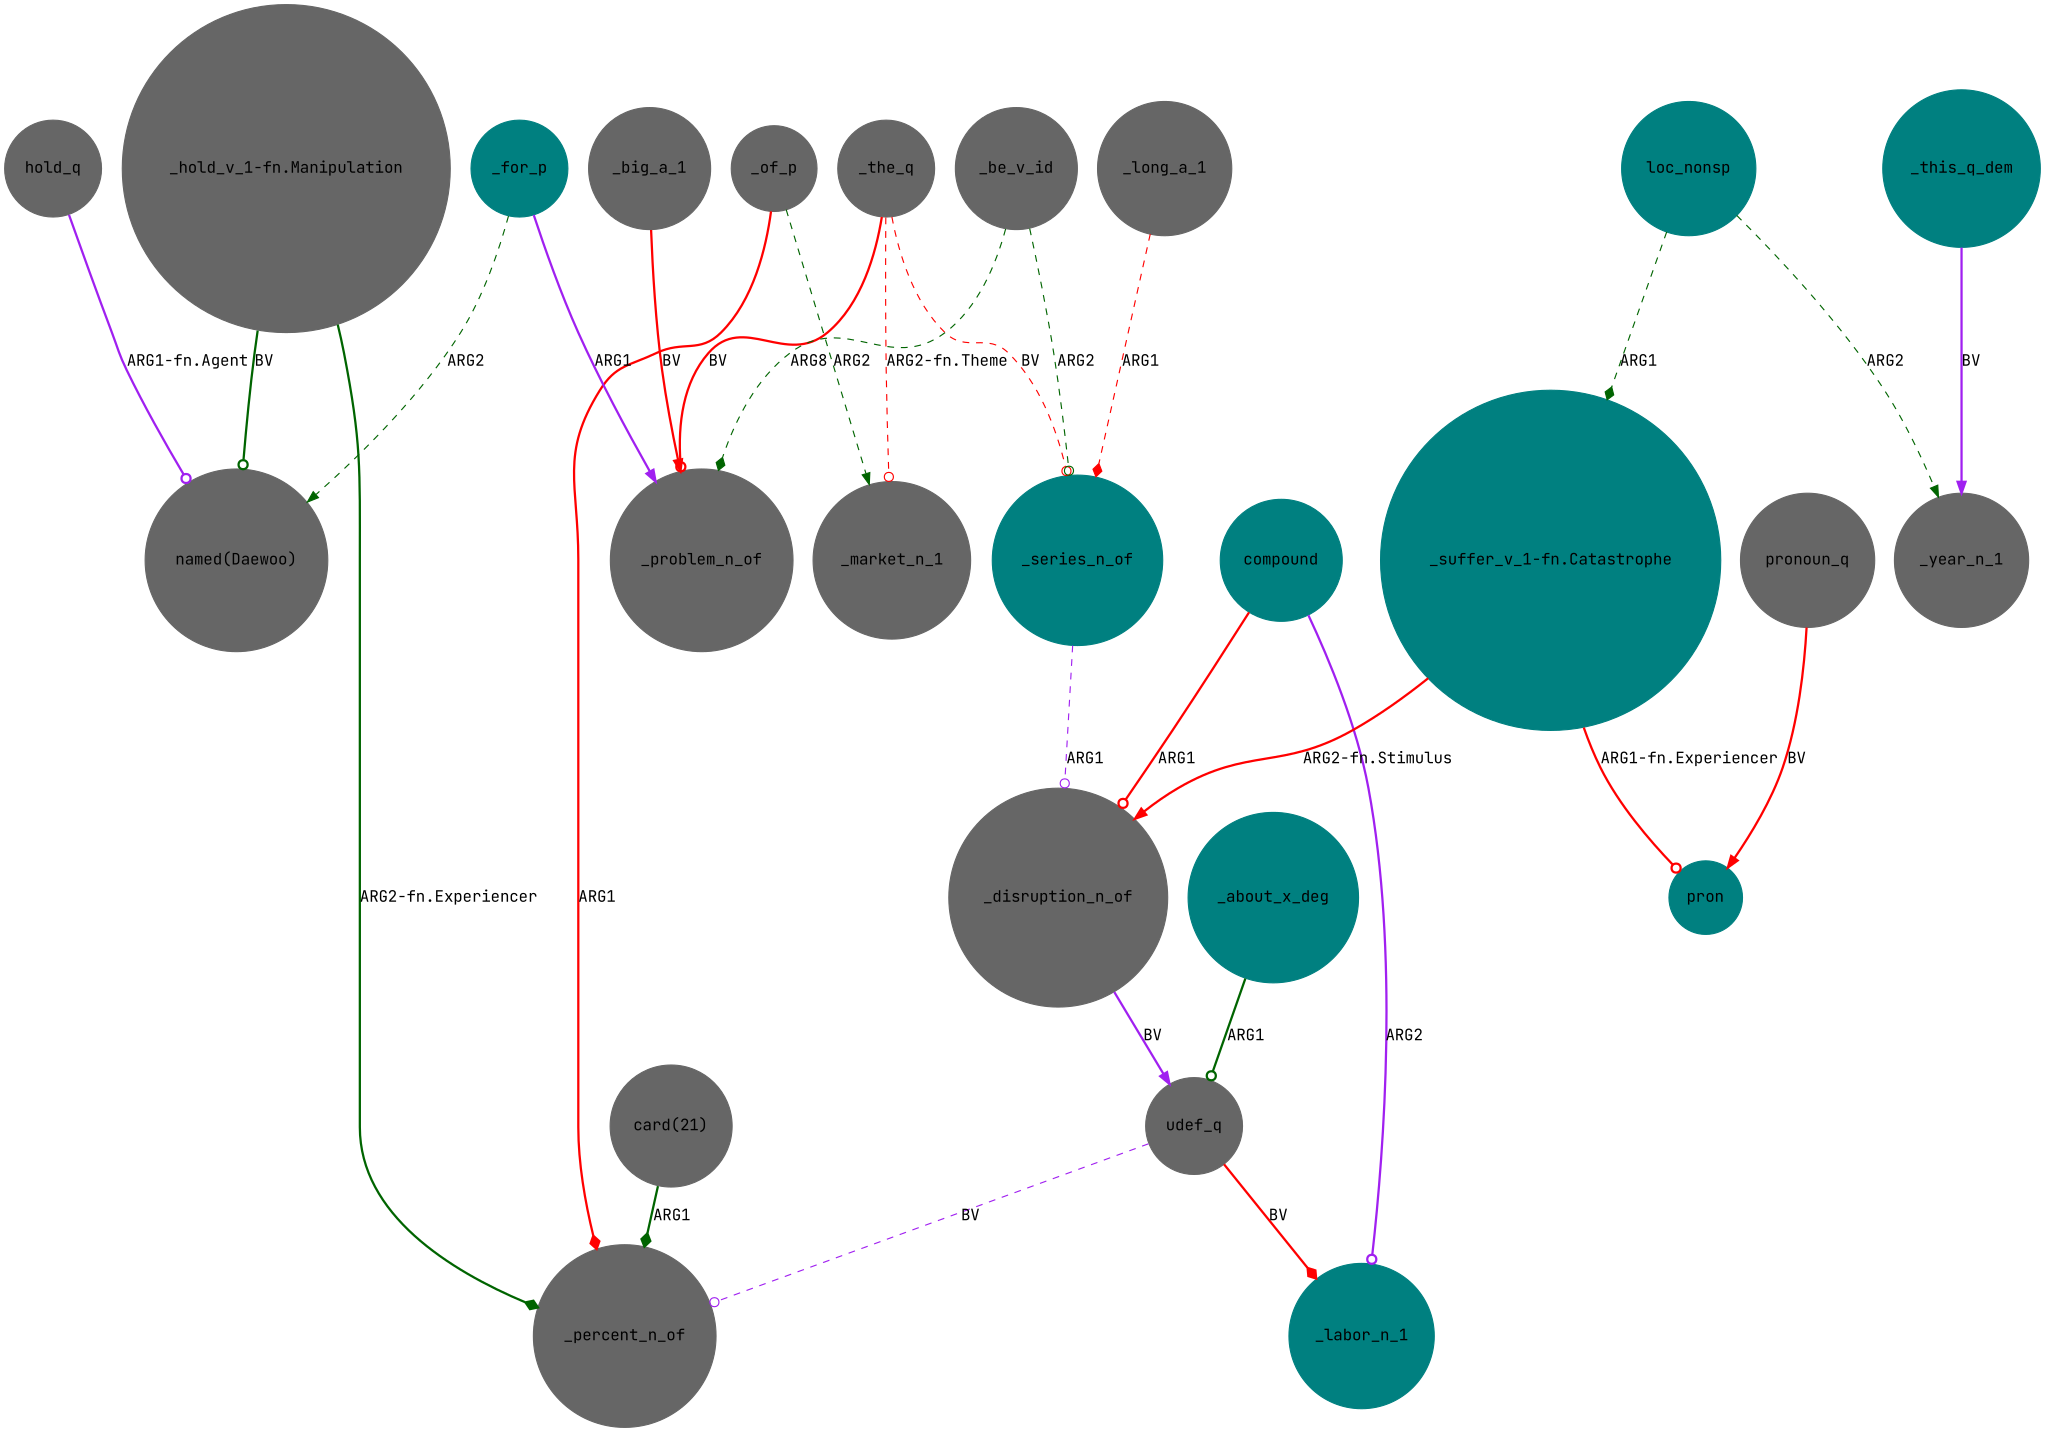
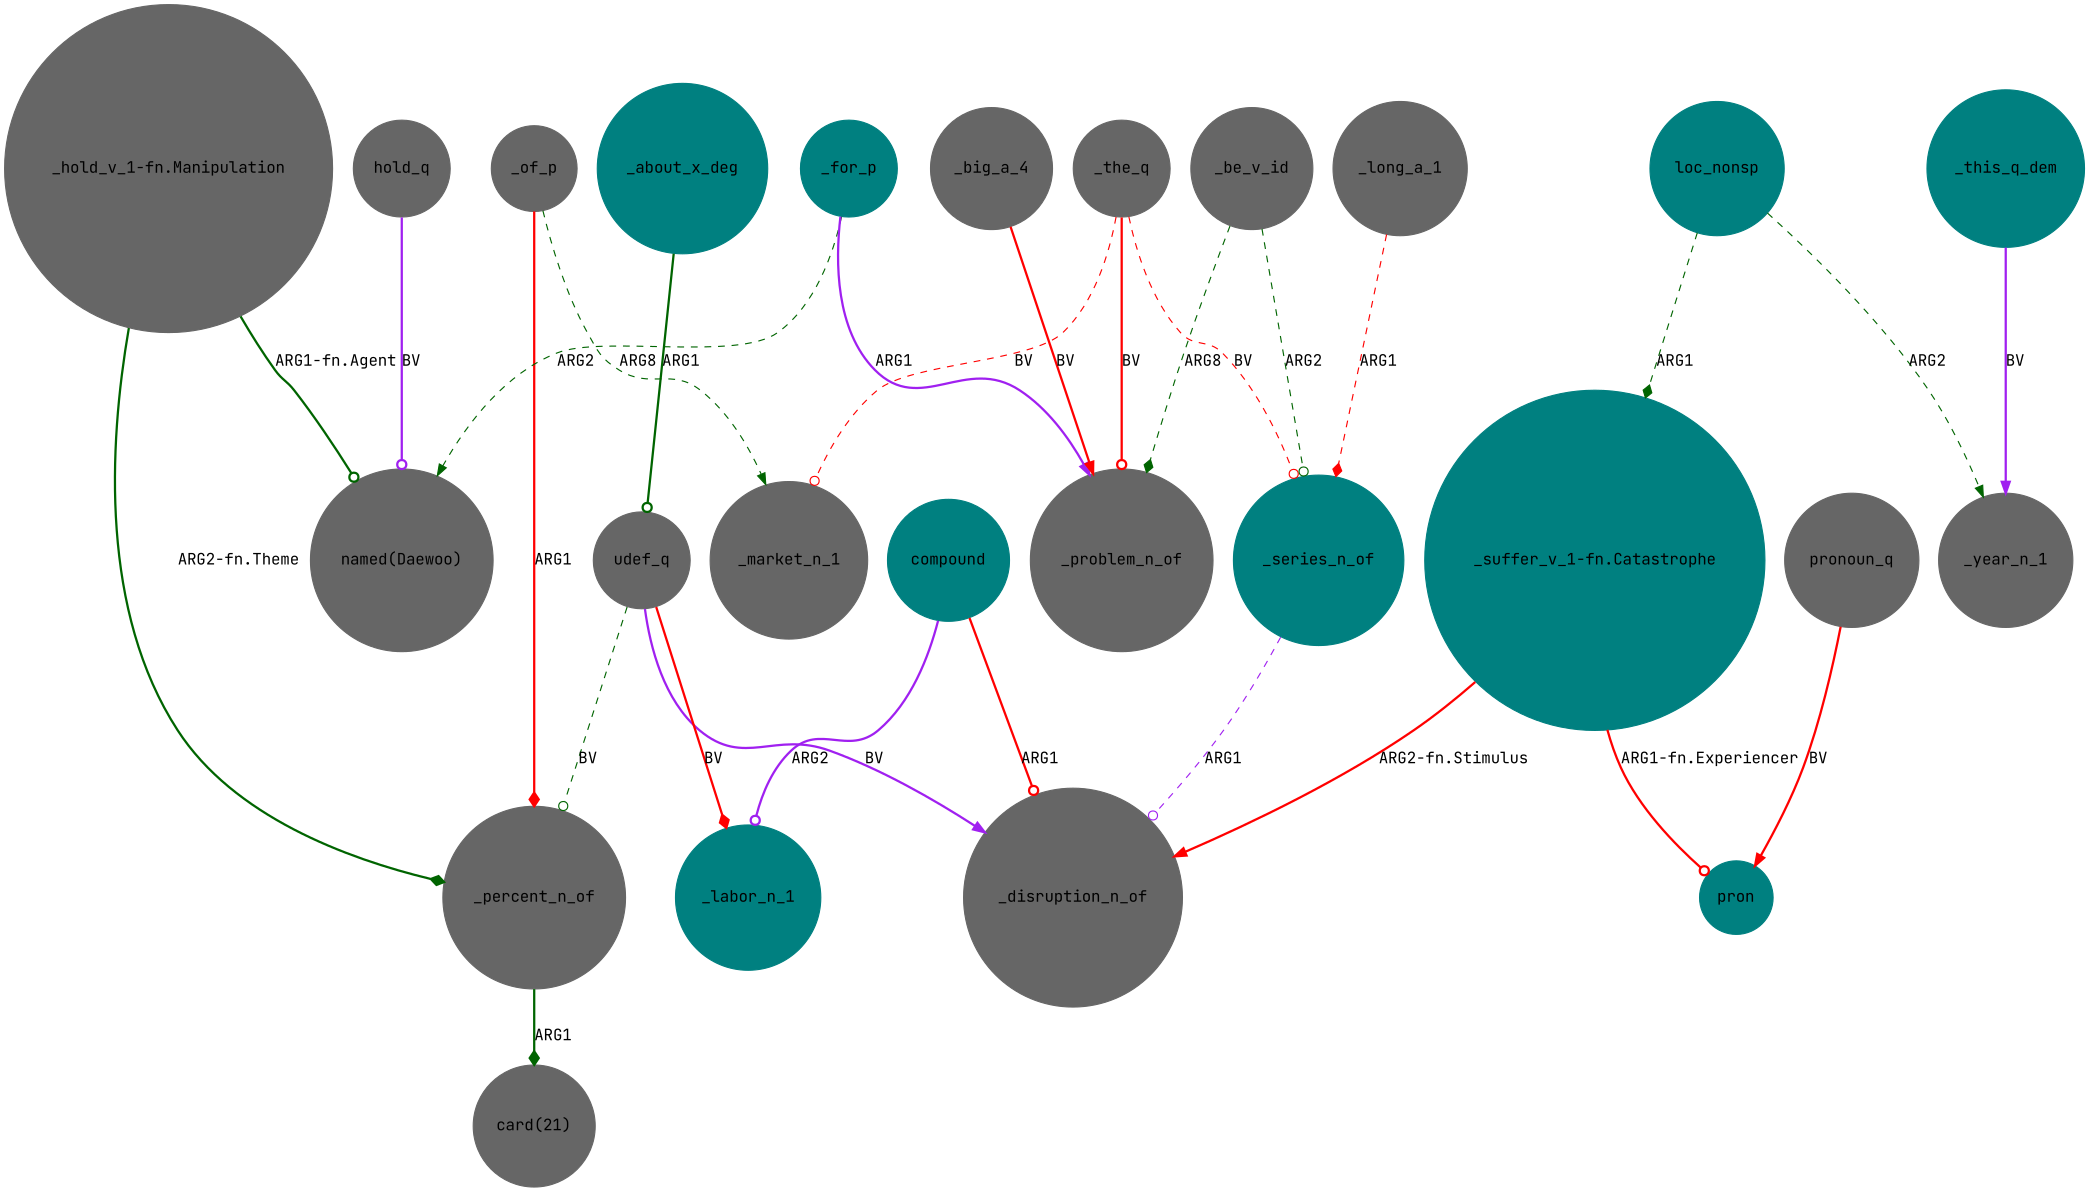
node "_big_a_1": label "_big_a_1" -> "_big_a_4"
edge "hold_q" -> "named(Daewoo)": label "ARG1-fn.Agent" -> "BV"
edge "_hold_v_1-fn.Manipulation" -> "named(Daewoo)": label "BV" -> "ARG1-fn.Agent"
edge "_of_p" -> "_market_n_1": label "ARG2" -> "ARG8"
edge "_the_q" -> "_market_n_1": label "ARG2-fn.Theme" -> "BV"
edge "_hold_v_1-fn.Manipulation" -> "_percent_n_of": label "ARG2-fn.Experiencer" -> "ARG2-fn.Theme"
edge "_disruption_n_of" -> "udef_q": reversed
edge "card(21)" -> "_percent_n_of": reversed
edge "udef_q" -> "_percent_n_of": color purple -> darkgreen
